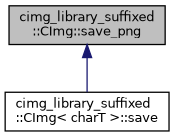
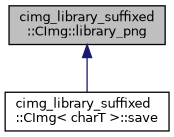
node "cimg_library_suffixed ::CImg::save_png": label "cimg_library_suffixed ::CImg::save_png" -> "cimg_library_suffixed ::CImg::library_png"
